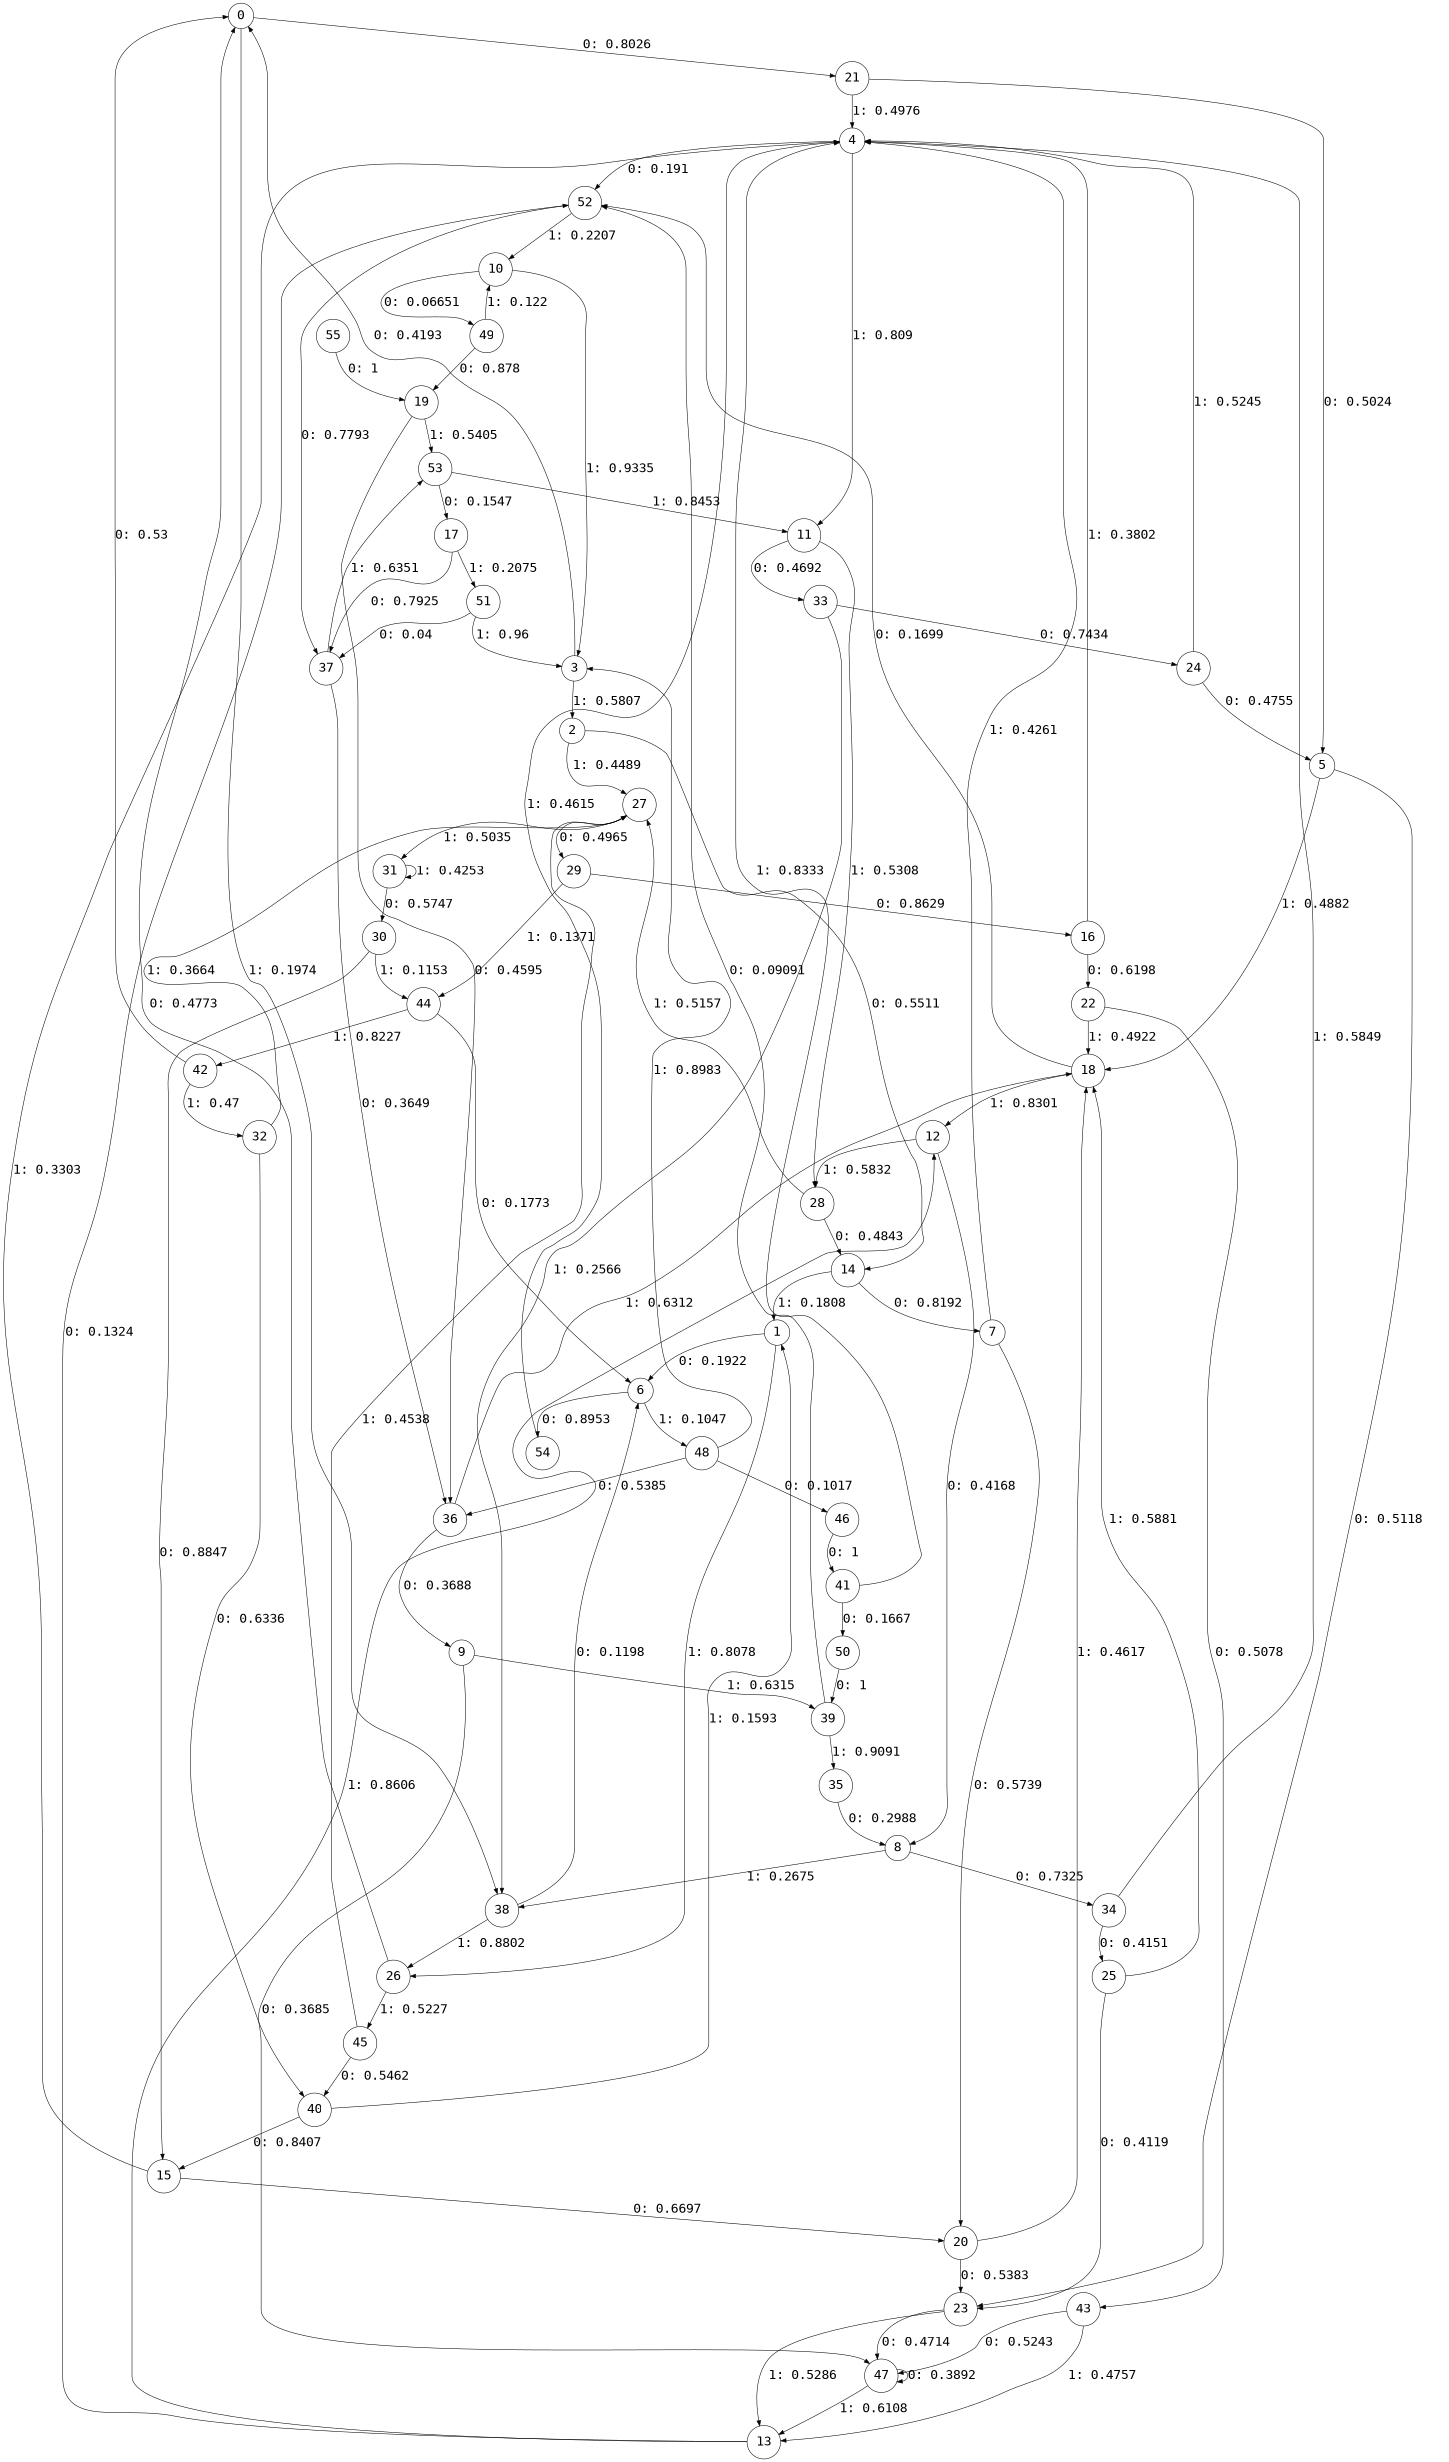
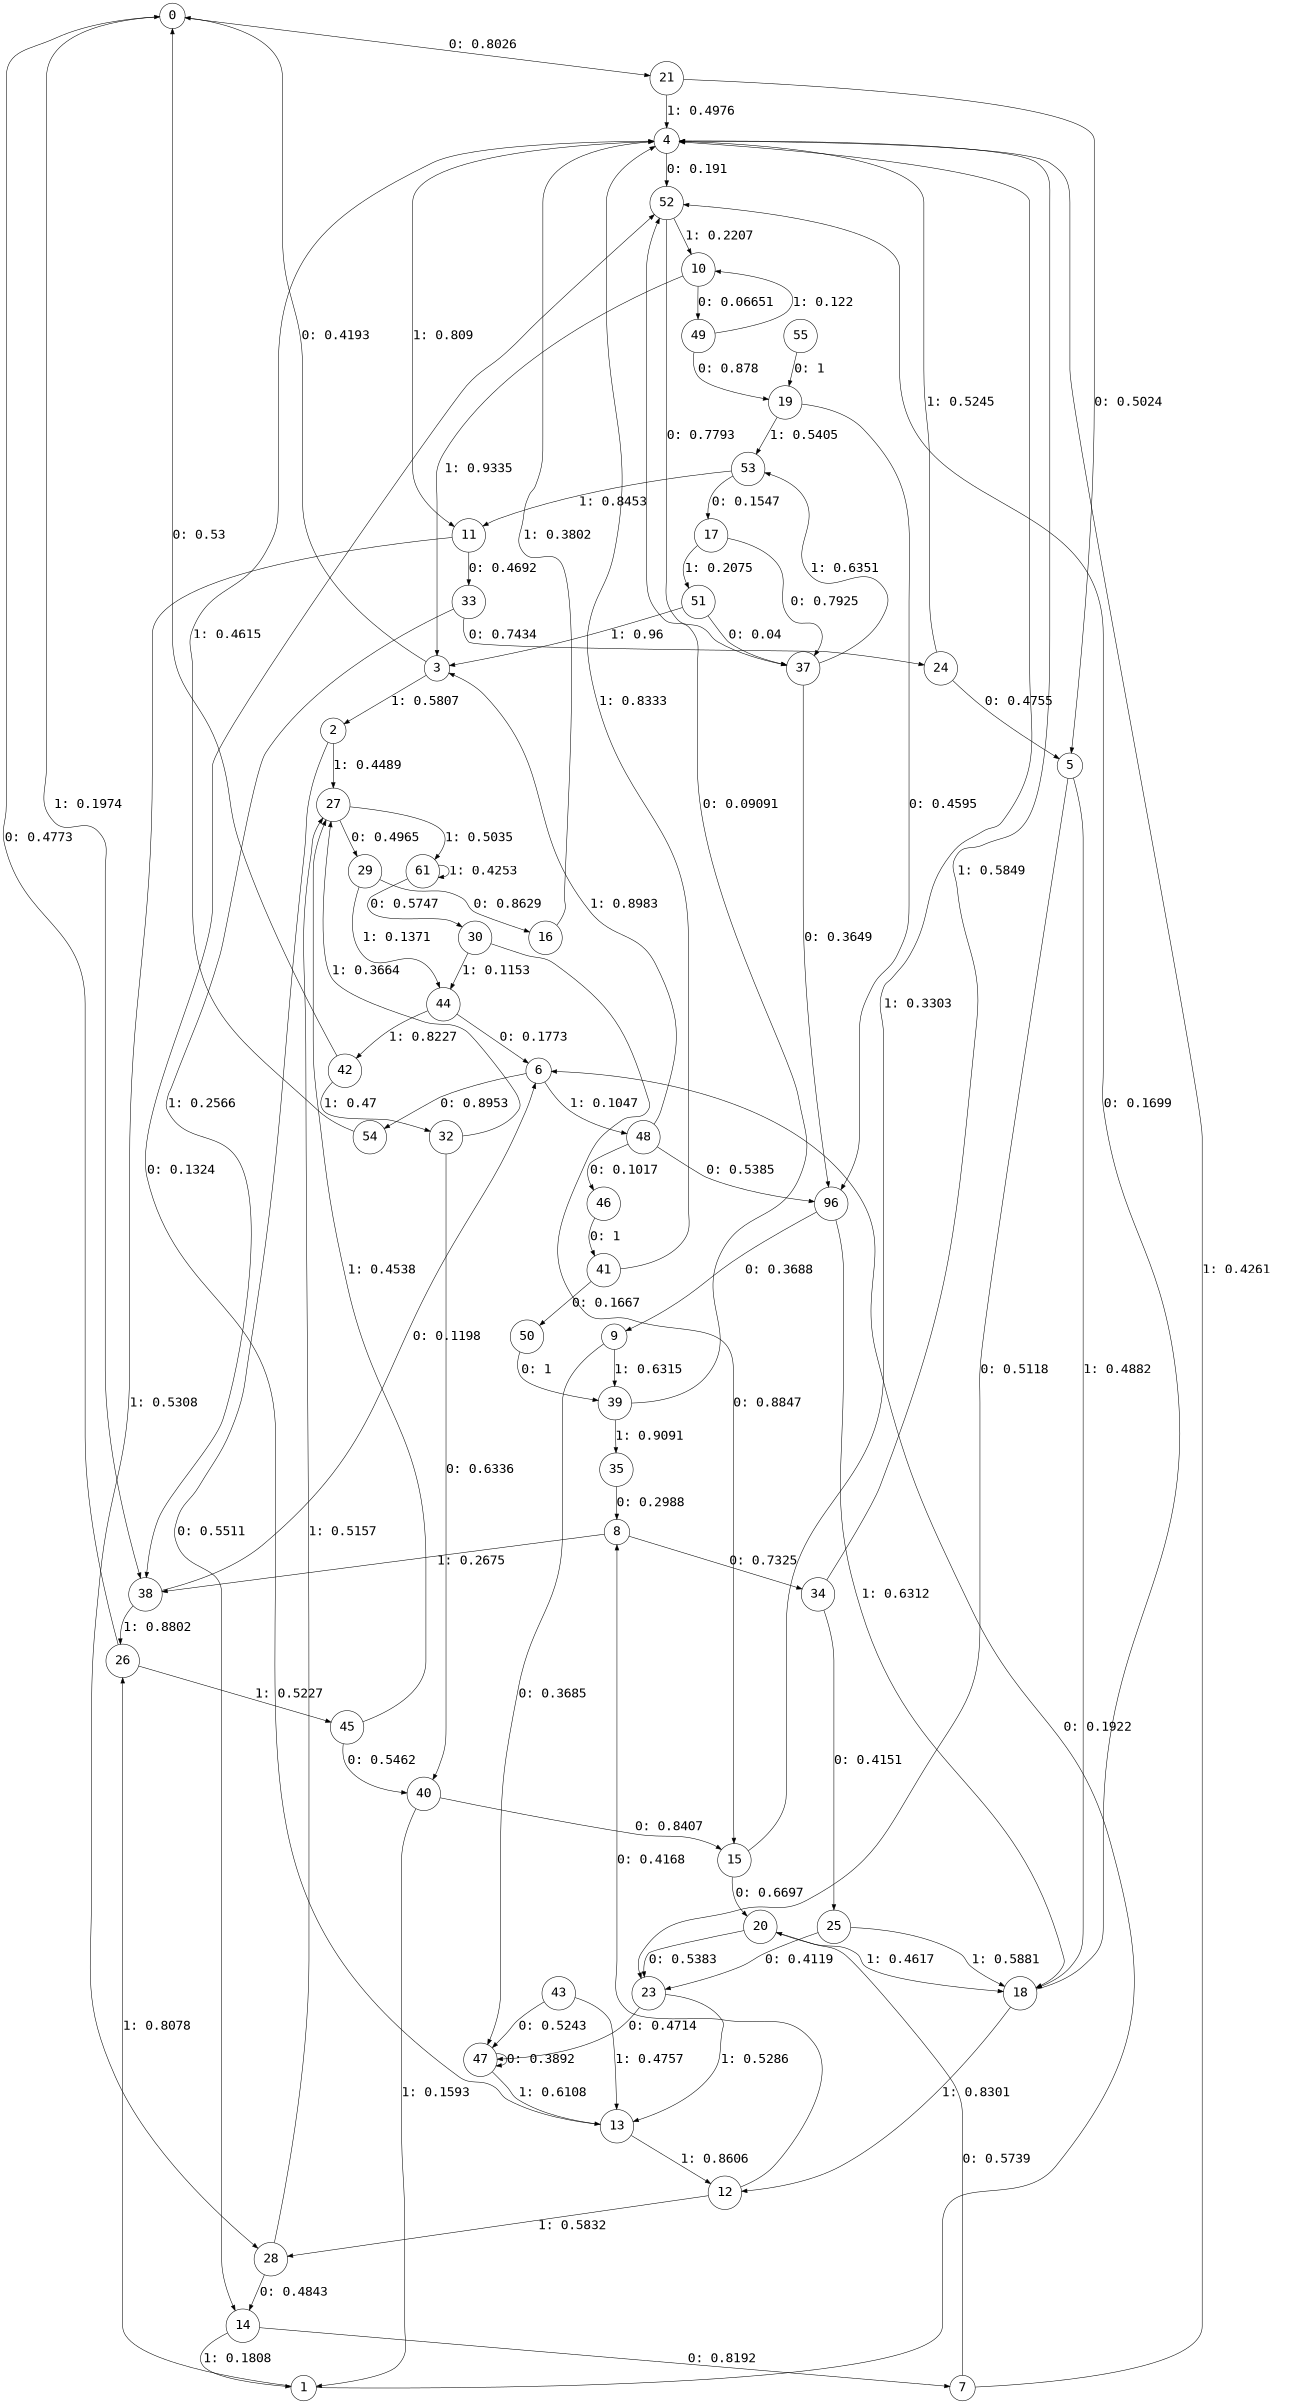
node "31": label "31" -> "61"
node "22": removed
node "36": label "36" -> "96"
